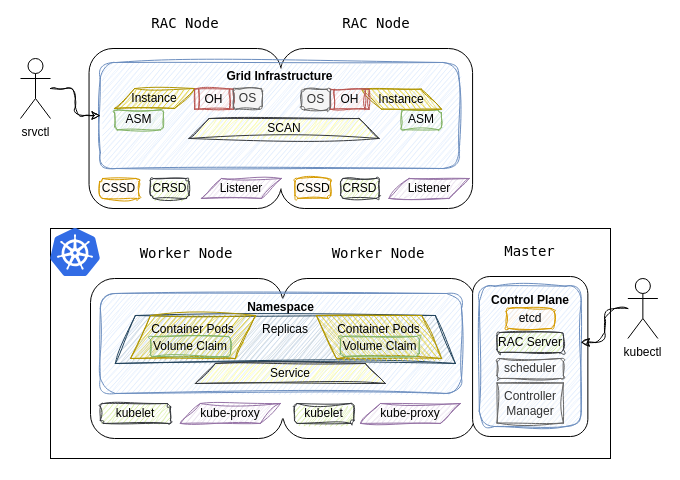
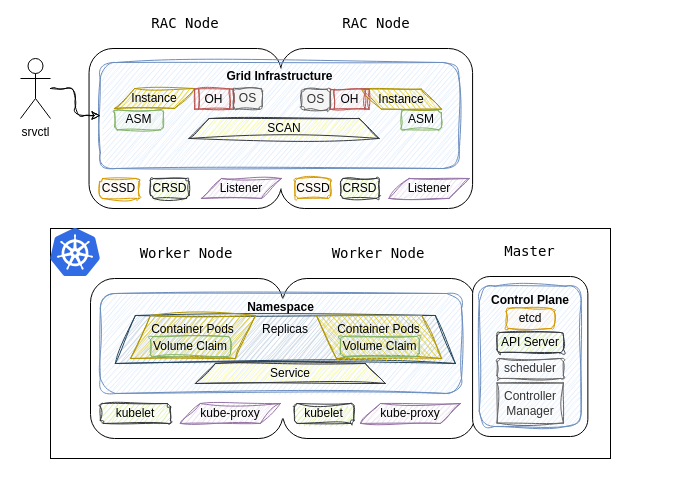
node "kubectl": removed
edge "kubectl" -> "Control Plane": removed
node "RAC Server": label "RAC Server" -> "API Server"
